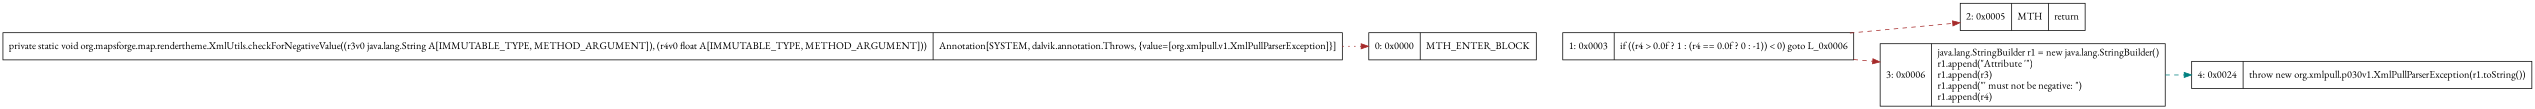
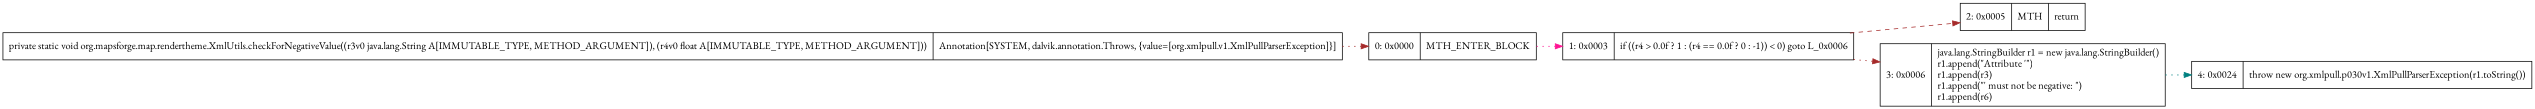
edge "0: 0x0000" -> "1: 0x0003": added
edge "1: 0x0003" -> "3: 0x0006": style dashed -> dotted
edge "3: 0x0006" -> "4: 0x0024": style dashed -> dotted
node "3: 0x0006": text "r1.append(r4)" -> "r1.append(r6)"
